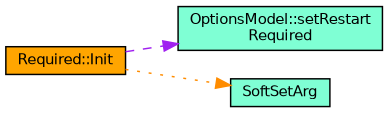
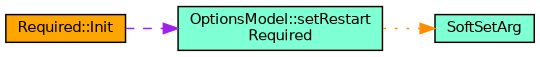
edge "Required::Init" -> "SoftSetArg": now "OptionsModel::setRestart Required" -> "SoftSetArg"
